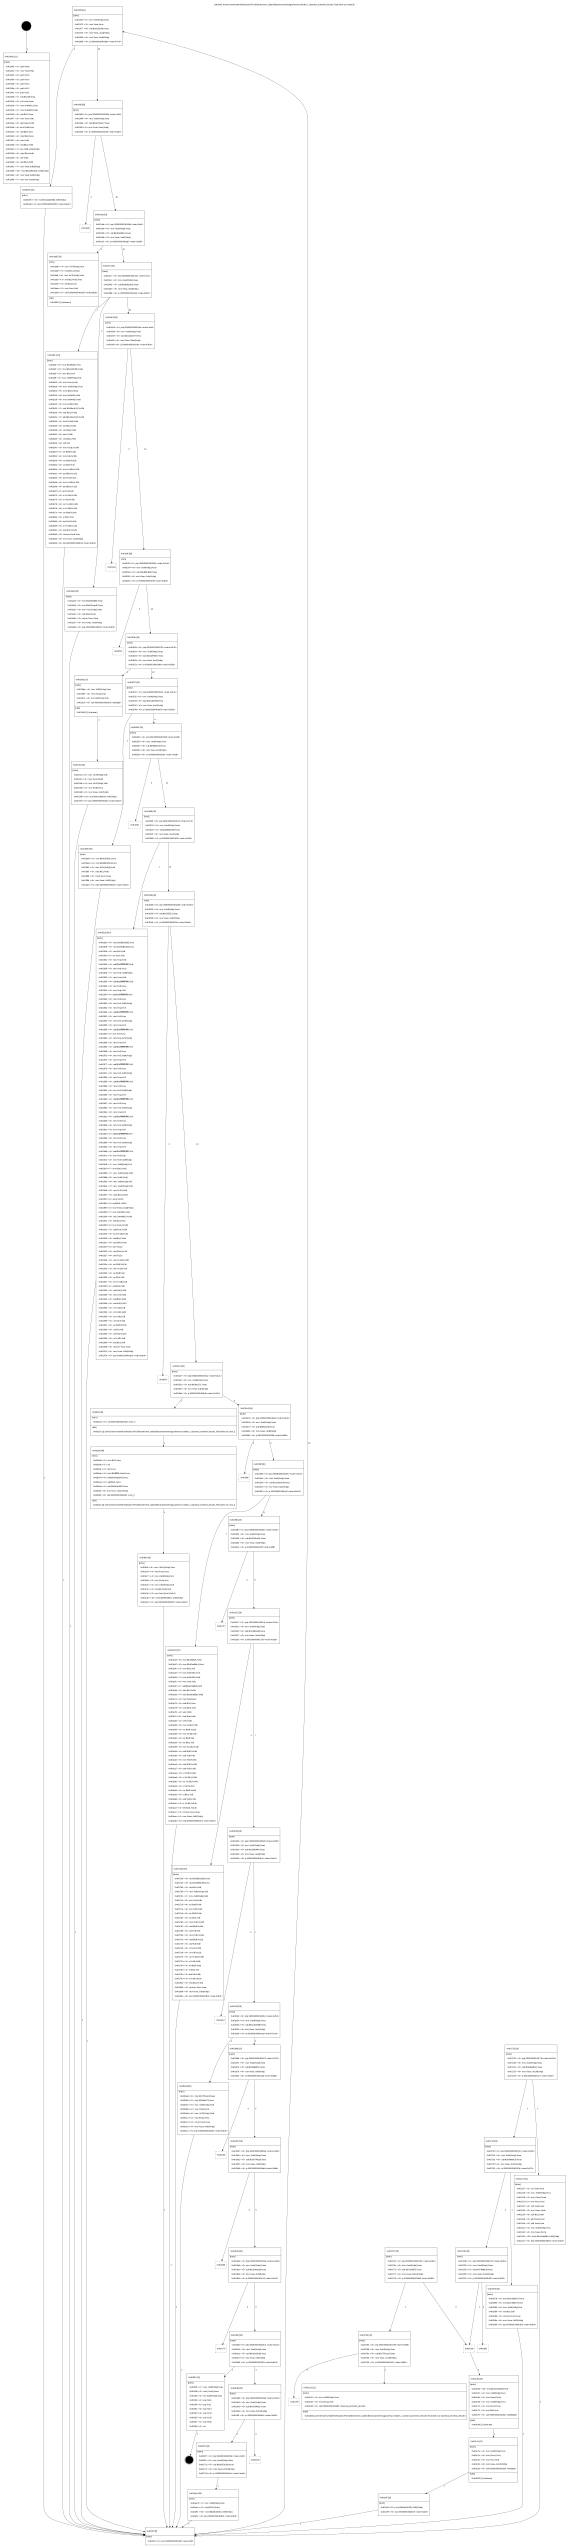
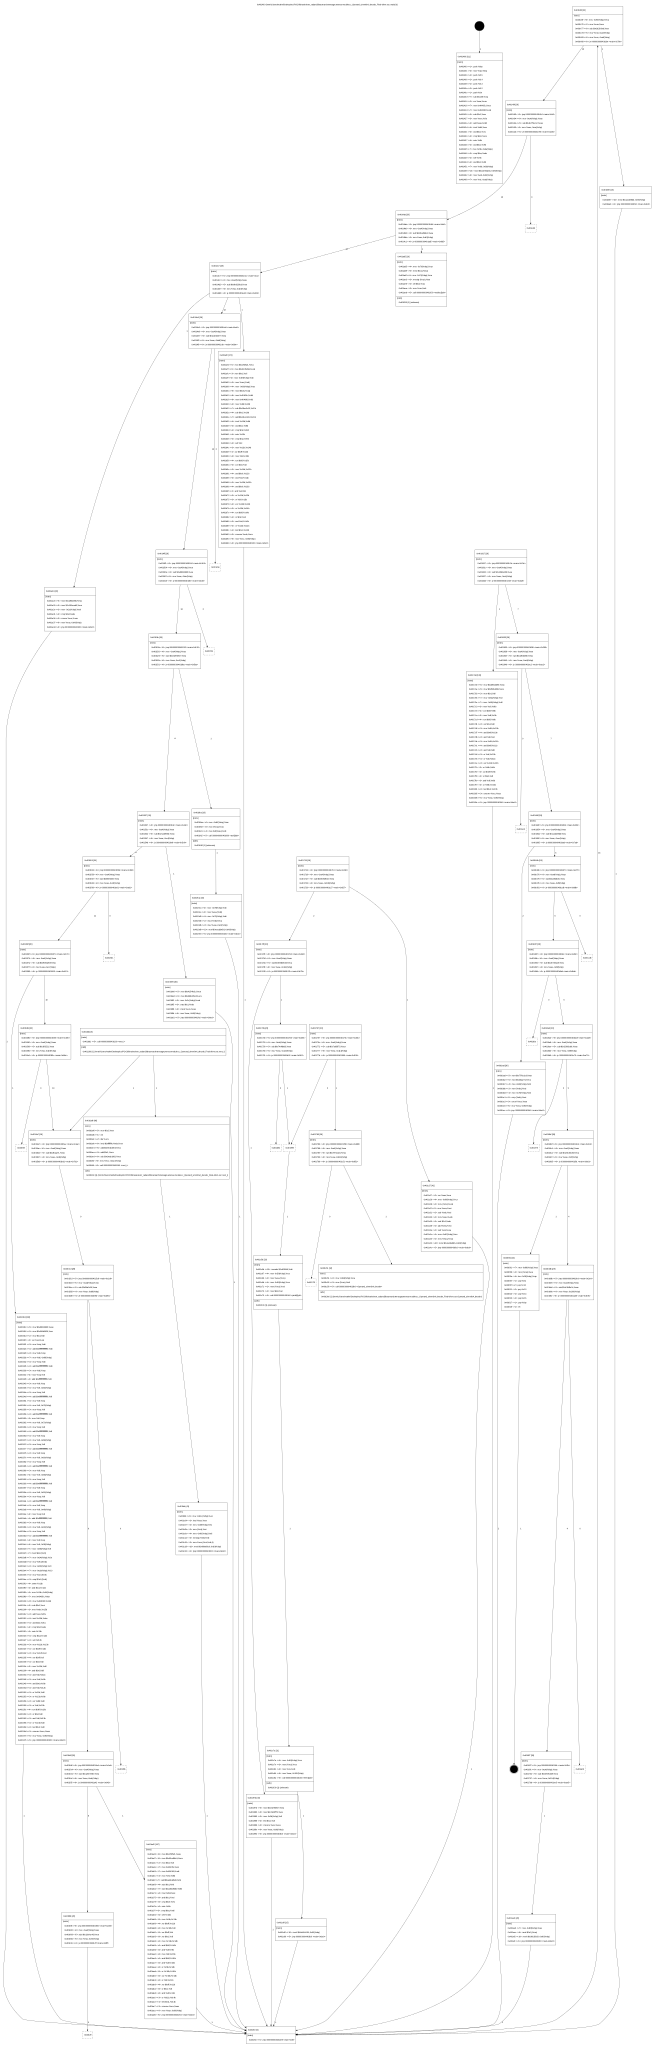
edge "0x4015a7 [28]" -> "0x401bd1 [5]": reversed
edge "0x4015fb [28]" -> "0x401617 [28]": removed, label "8"
